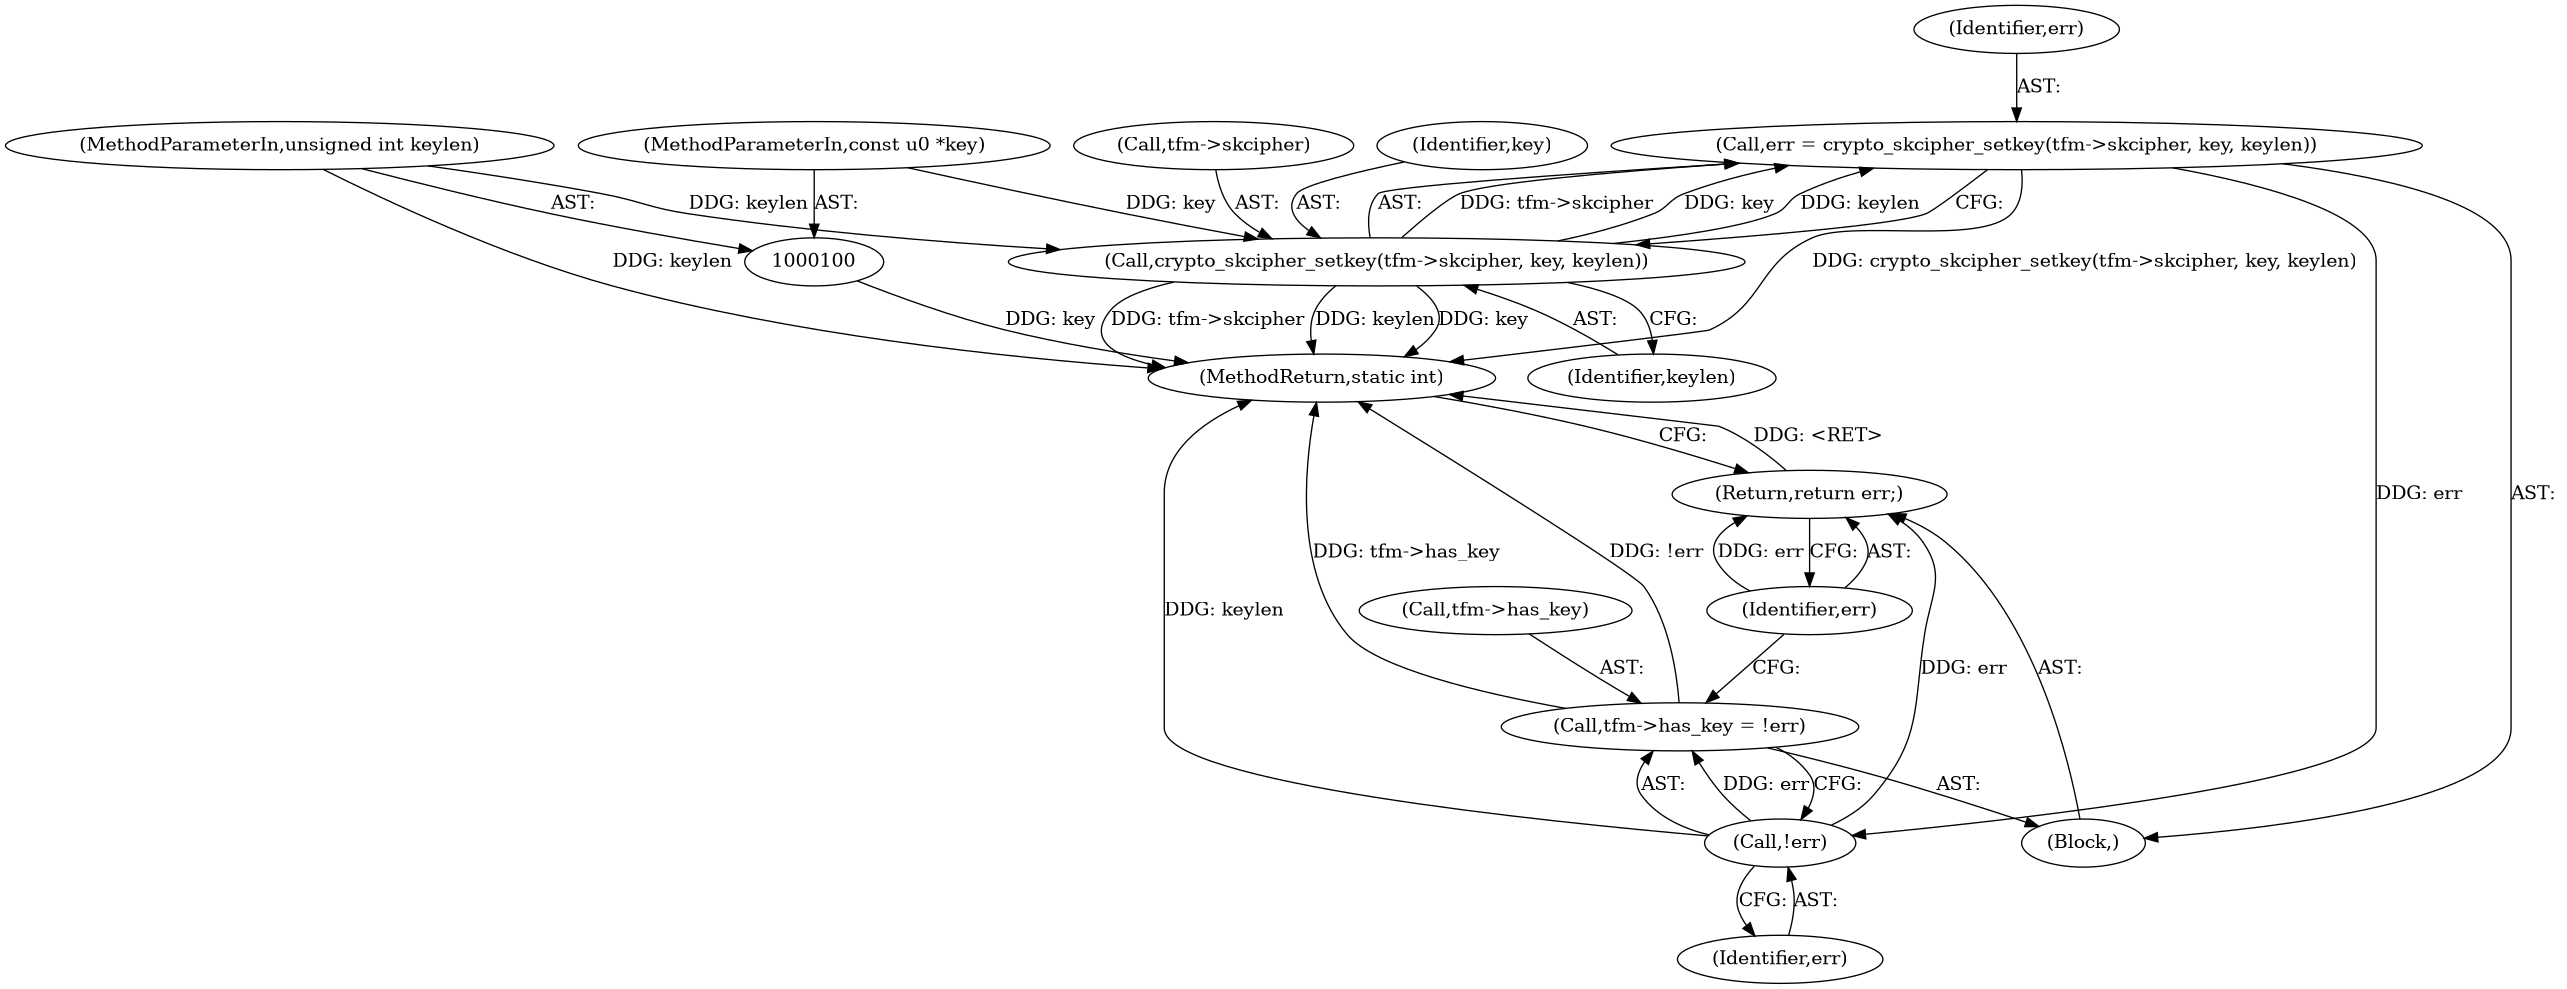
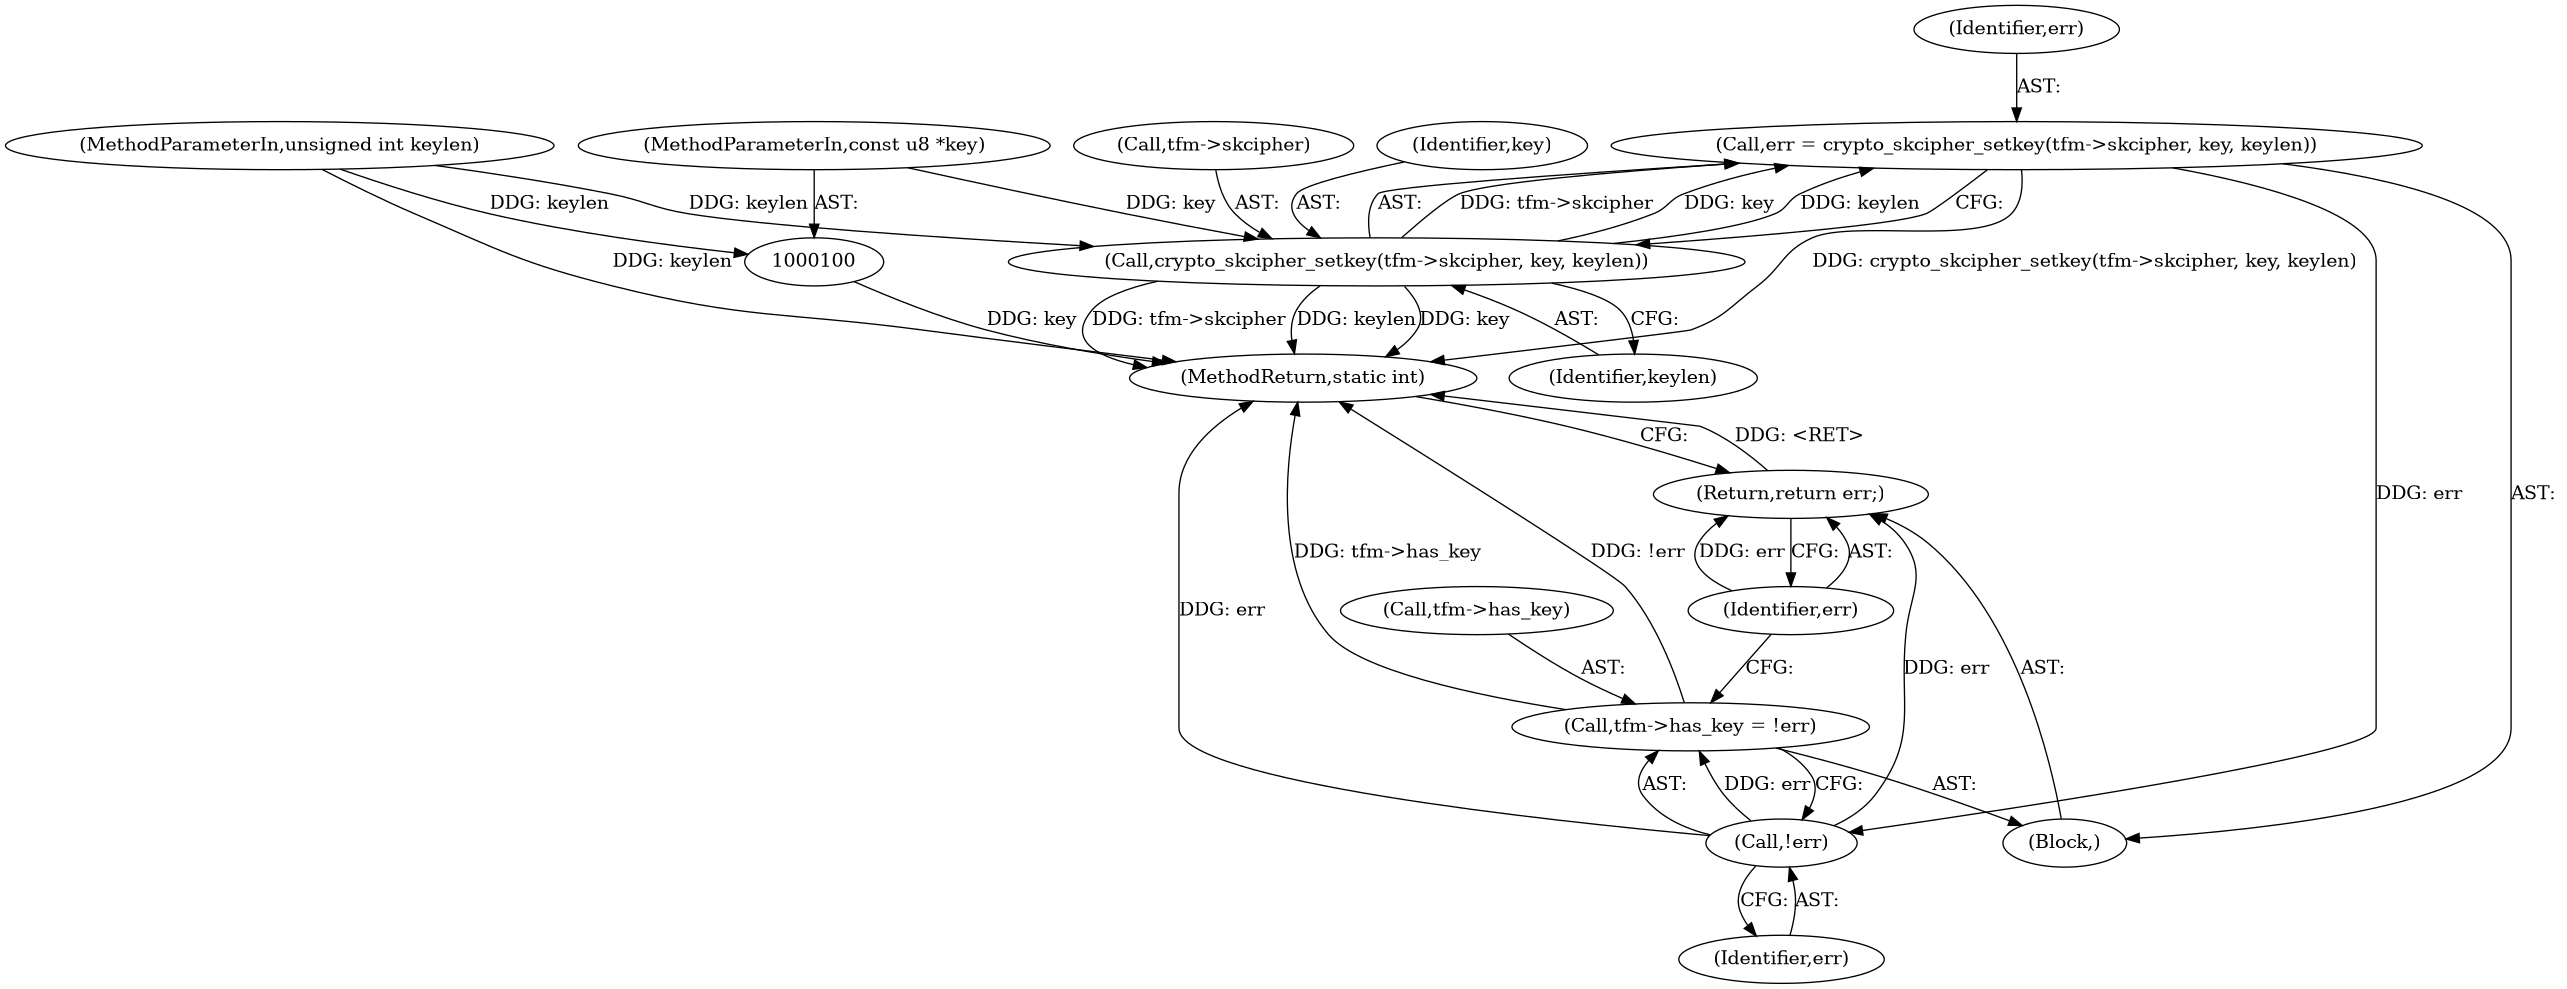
node "(MethodParameterIn,const u0 *key)": label "(MethodParameterIn,const u0 *key)" -> "(MethodParameterIn,const u8 *key)"
edge "(MethodParameterIn,unsigned int keylen)" -> "1000100": label "AST: " -> "DDG: keylen"
edge "(Call,!err)" -> "(MethodReturn,static int)": label "DDG: keylen" -> "DDG: err"
